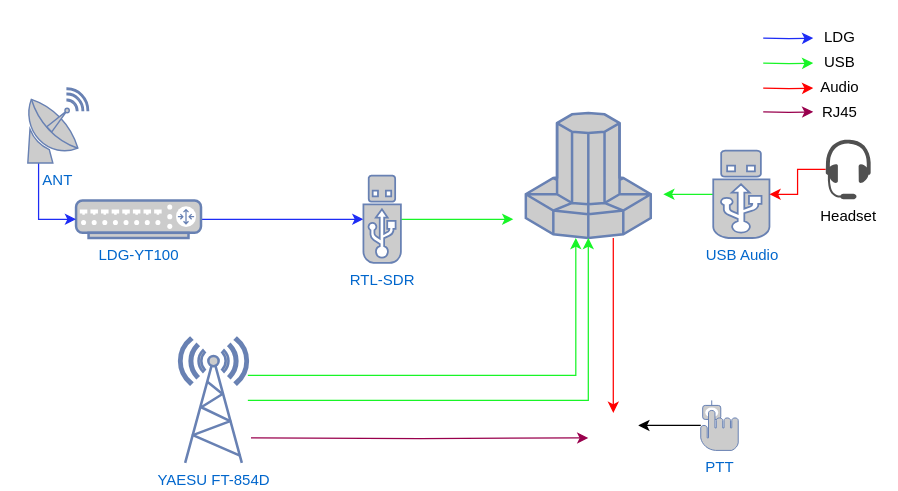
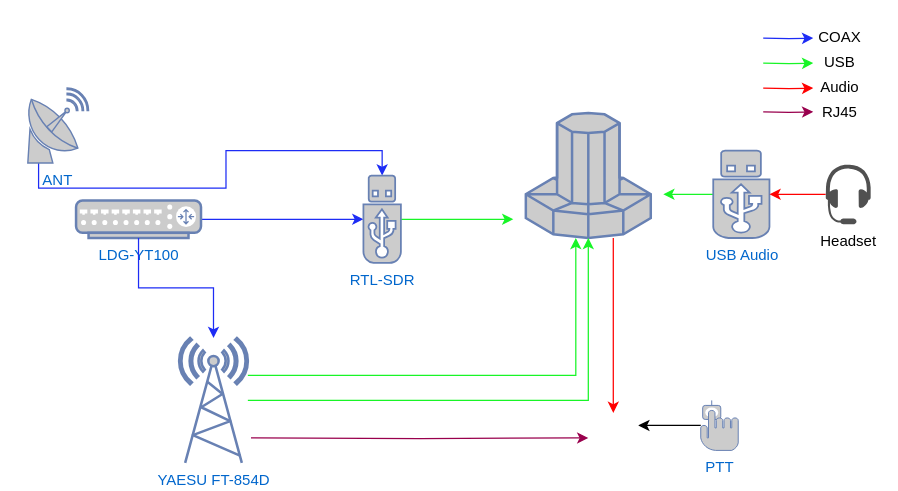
node "LDG": label "LDG" -> "COAX"
node "Headset": moved (848, 169) -> (848, 194)
edge "ANT" -> "LDG-YT100": now "ANT" -> "RTL-SDR"
edge "LDG-YT100" -> "YAESU FT-854D": added
